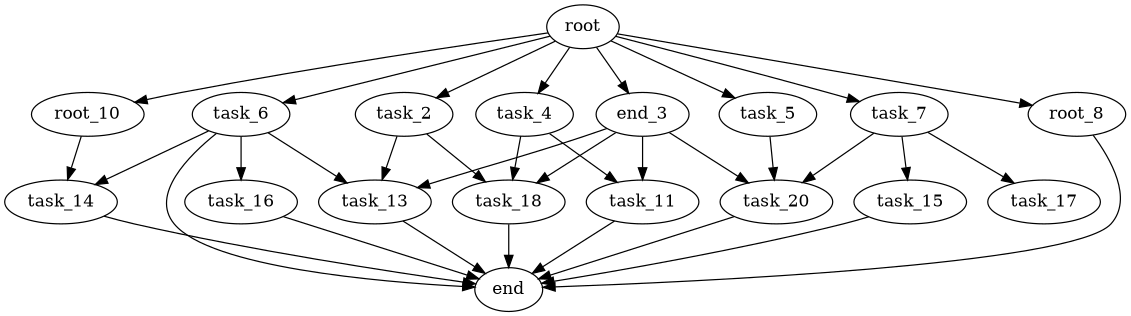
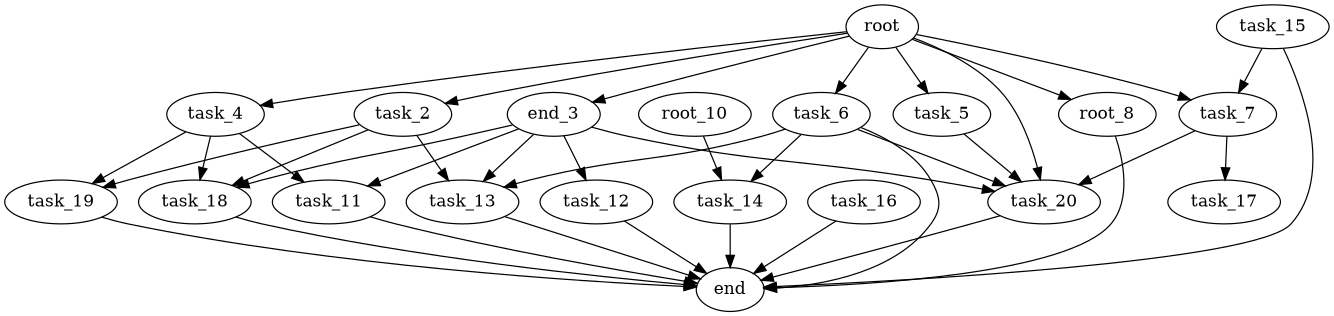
edge "root" -> "root_10": now "root" -> "task_20"
edge "task_6" -> "task_16": now "task_6" -> "task_20"
edge "task_7" -> "task_15": reversed
node "task_19": added
node "task_12": added
